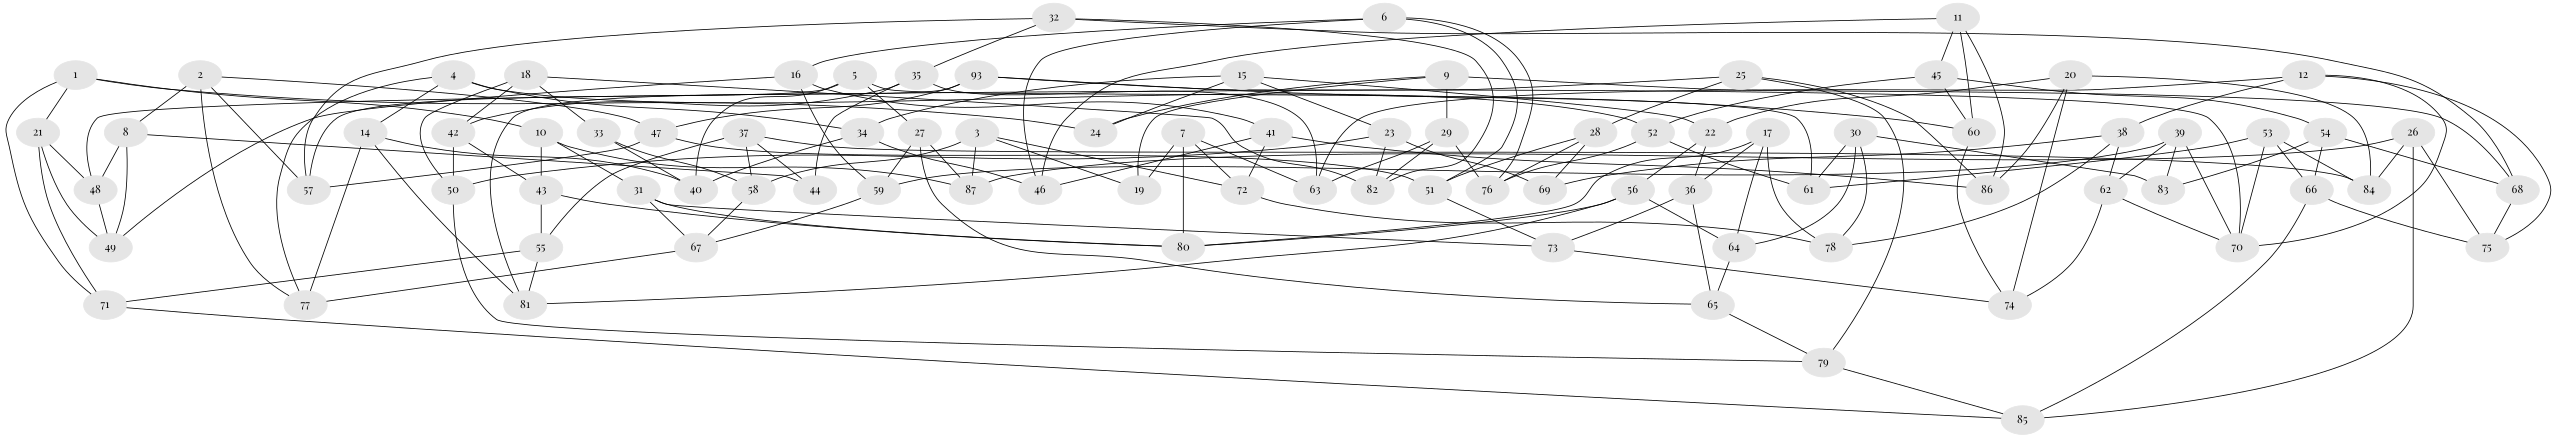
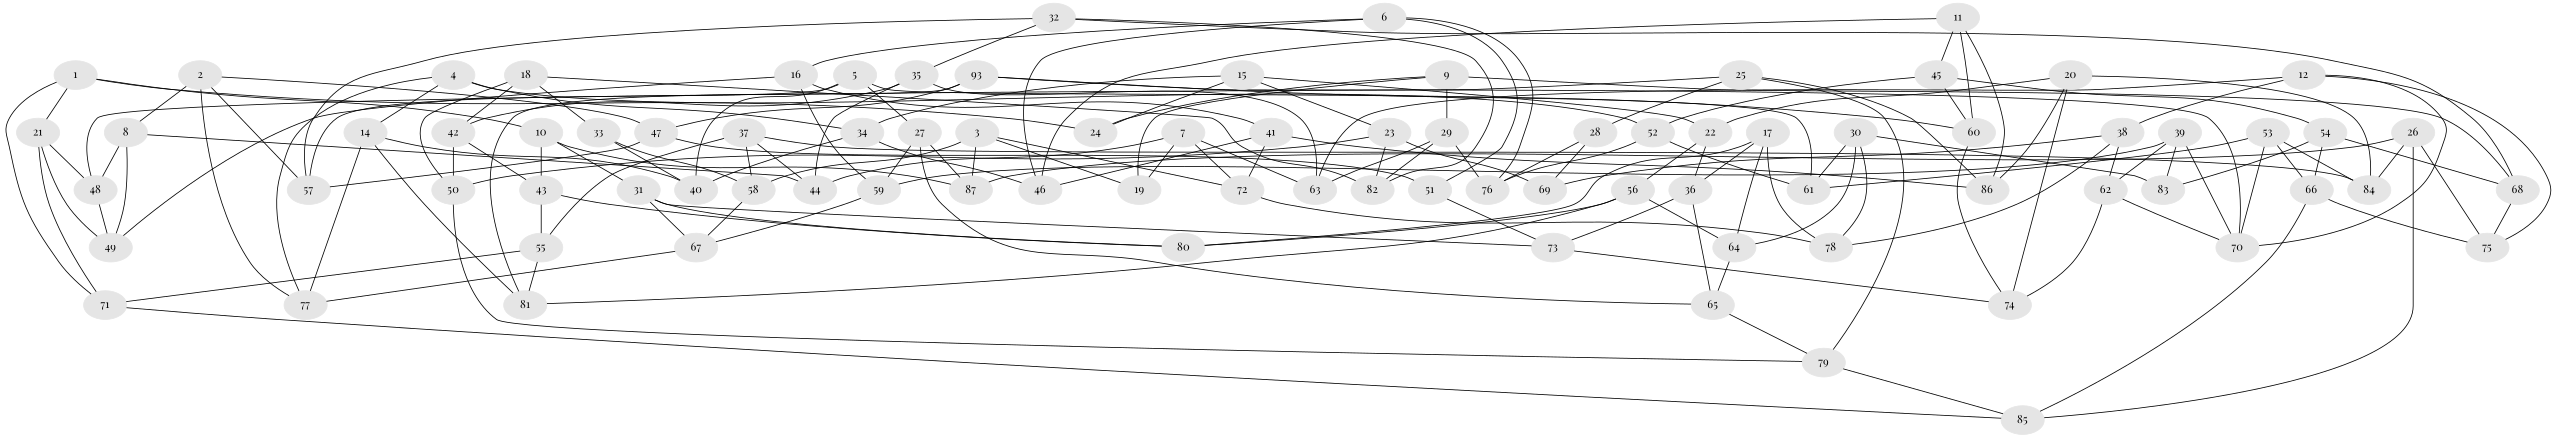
edge "28" -- "51": removed
edge "7" -- "80": now "7" -- "44"
